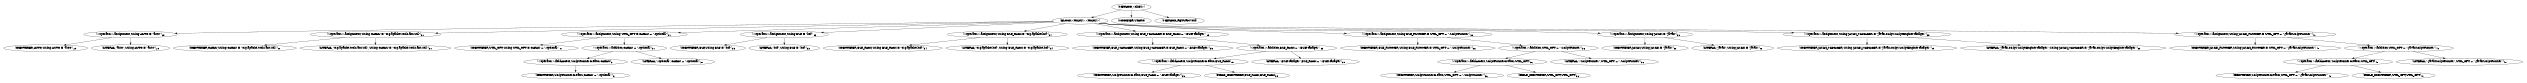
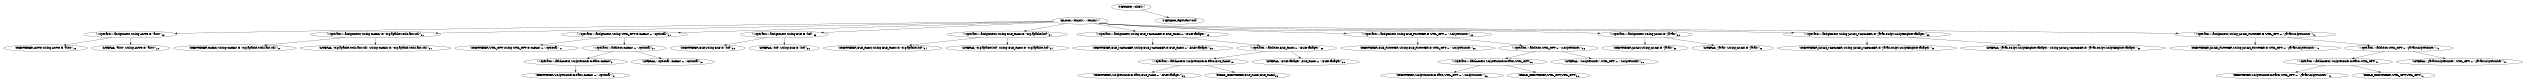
edge "(METHOD,<clinit>)" -> "(BLOCK,<empty>,<empty>)": removed
node "(MODIFIER,STATIC)": removed
